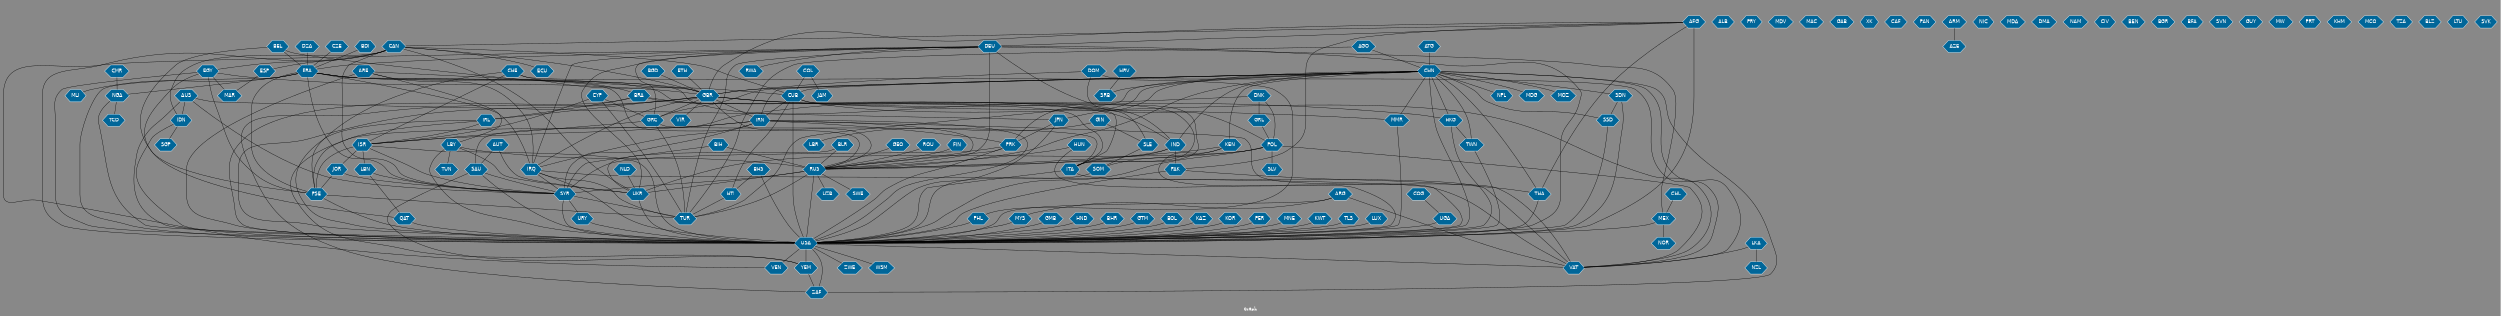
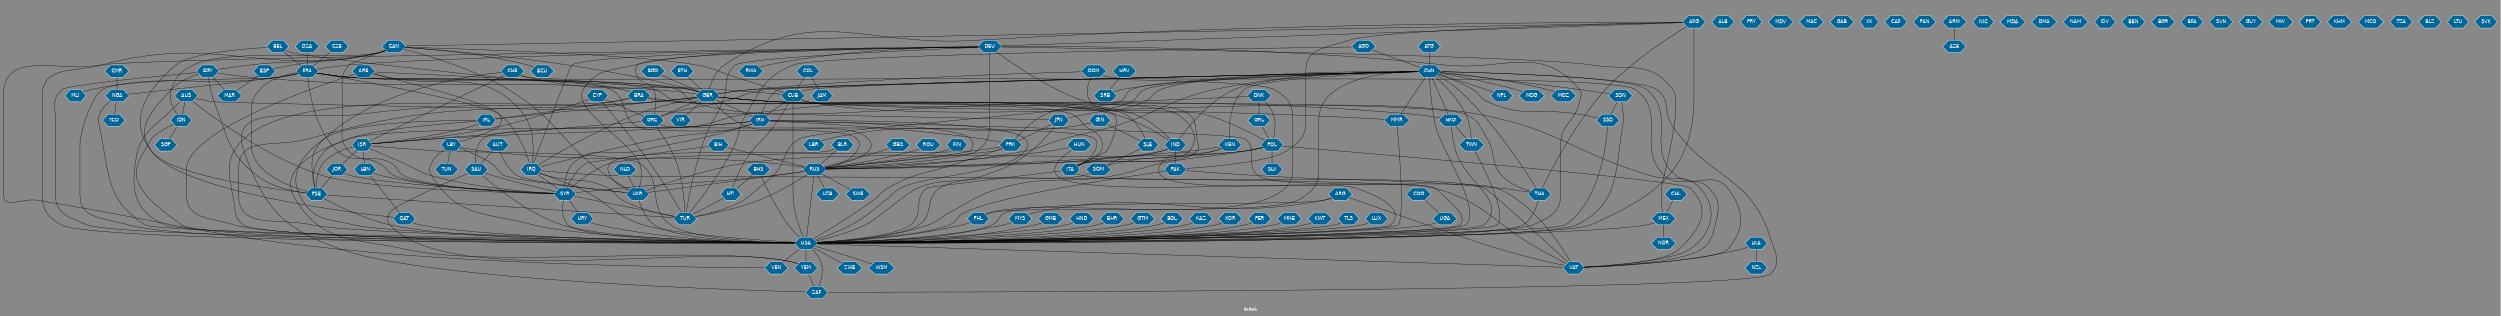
node "BDI": removed
edge "GBR" -- "THA": added
edge "CHN" -- "PHL": added
